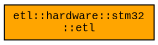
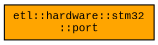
node "etl::hardware::stm32 ::etl": label "etl::hardware::stm32 ::etl" -> "etl::hardware::stm32 ::port"
